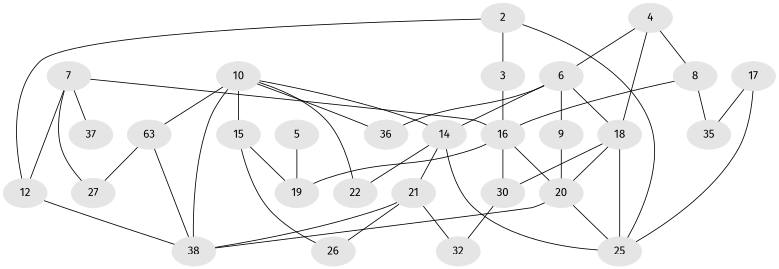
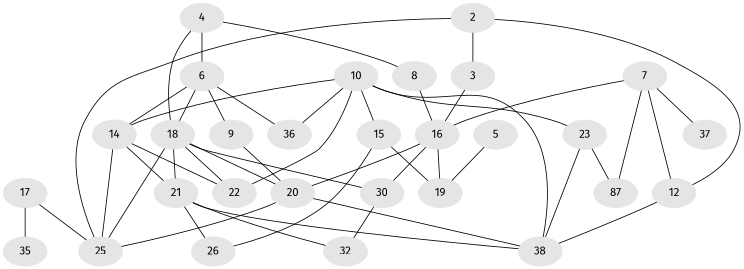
edge "8" -- "35": removed
node "63": label "63" -> "23"
edge "18" -- "21": added
edge "18" -- "22": added
node "27": label "27" -> "87"
